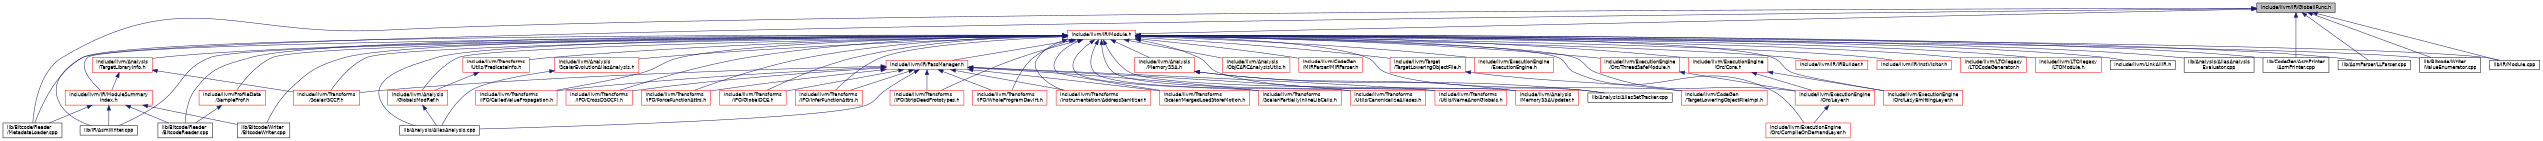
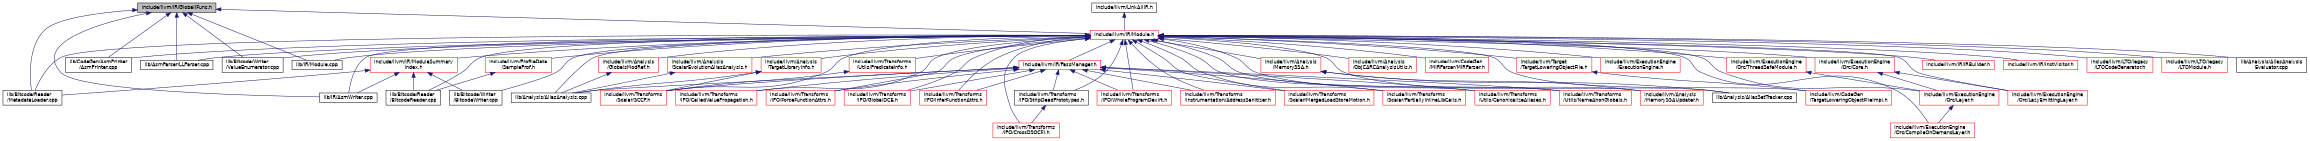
edge "include/llvm/LinkAllIR.h" -> "include/llvm/IR/Module.h": reversed
edge "include/llvm/Transforms /IPO/CrossDSOCFI.h" -> "include/llvm/IR/PassManager.h": now "include/llvm/Transforms /IPO/CrossDSOCFI.h" -> "include/llvm/Transforms /IPO/StripDeadPrototypes.h"
edge "include/llvm/Analysis /GlobalsModRef.h" -> "include/llvm/Transforms /Utils/PredicateInfo.h": now "include/llvm/Transforms /Scalar/SCCP.h" -> "include/llvm/Transforms /Utils/PredicateInfo.h"
edge "include/llvm/IR/ModuleSummary Index.h" -> "include/llvm/Analysis /TargetLibraryInfo.h": now "lib/Analysis/AliasAnalysis.cpp" -> "include/llvm/Analysis /TargetLibraryInfo.h"
node "include/llvm/Transforms /IPO/StripDeadPrototypes.h": color red -> black
